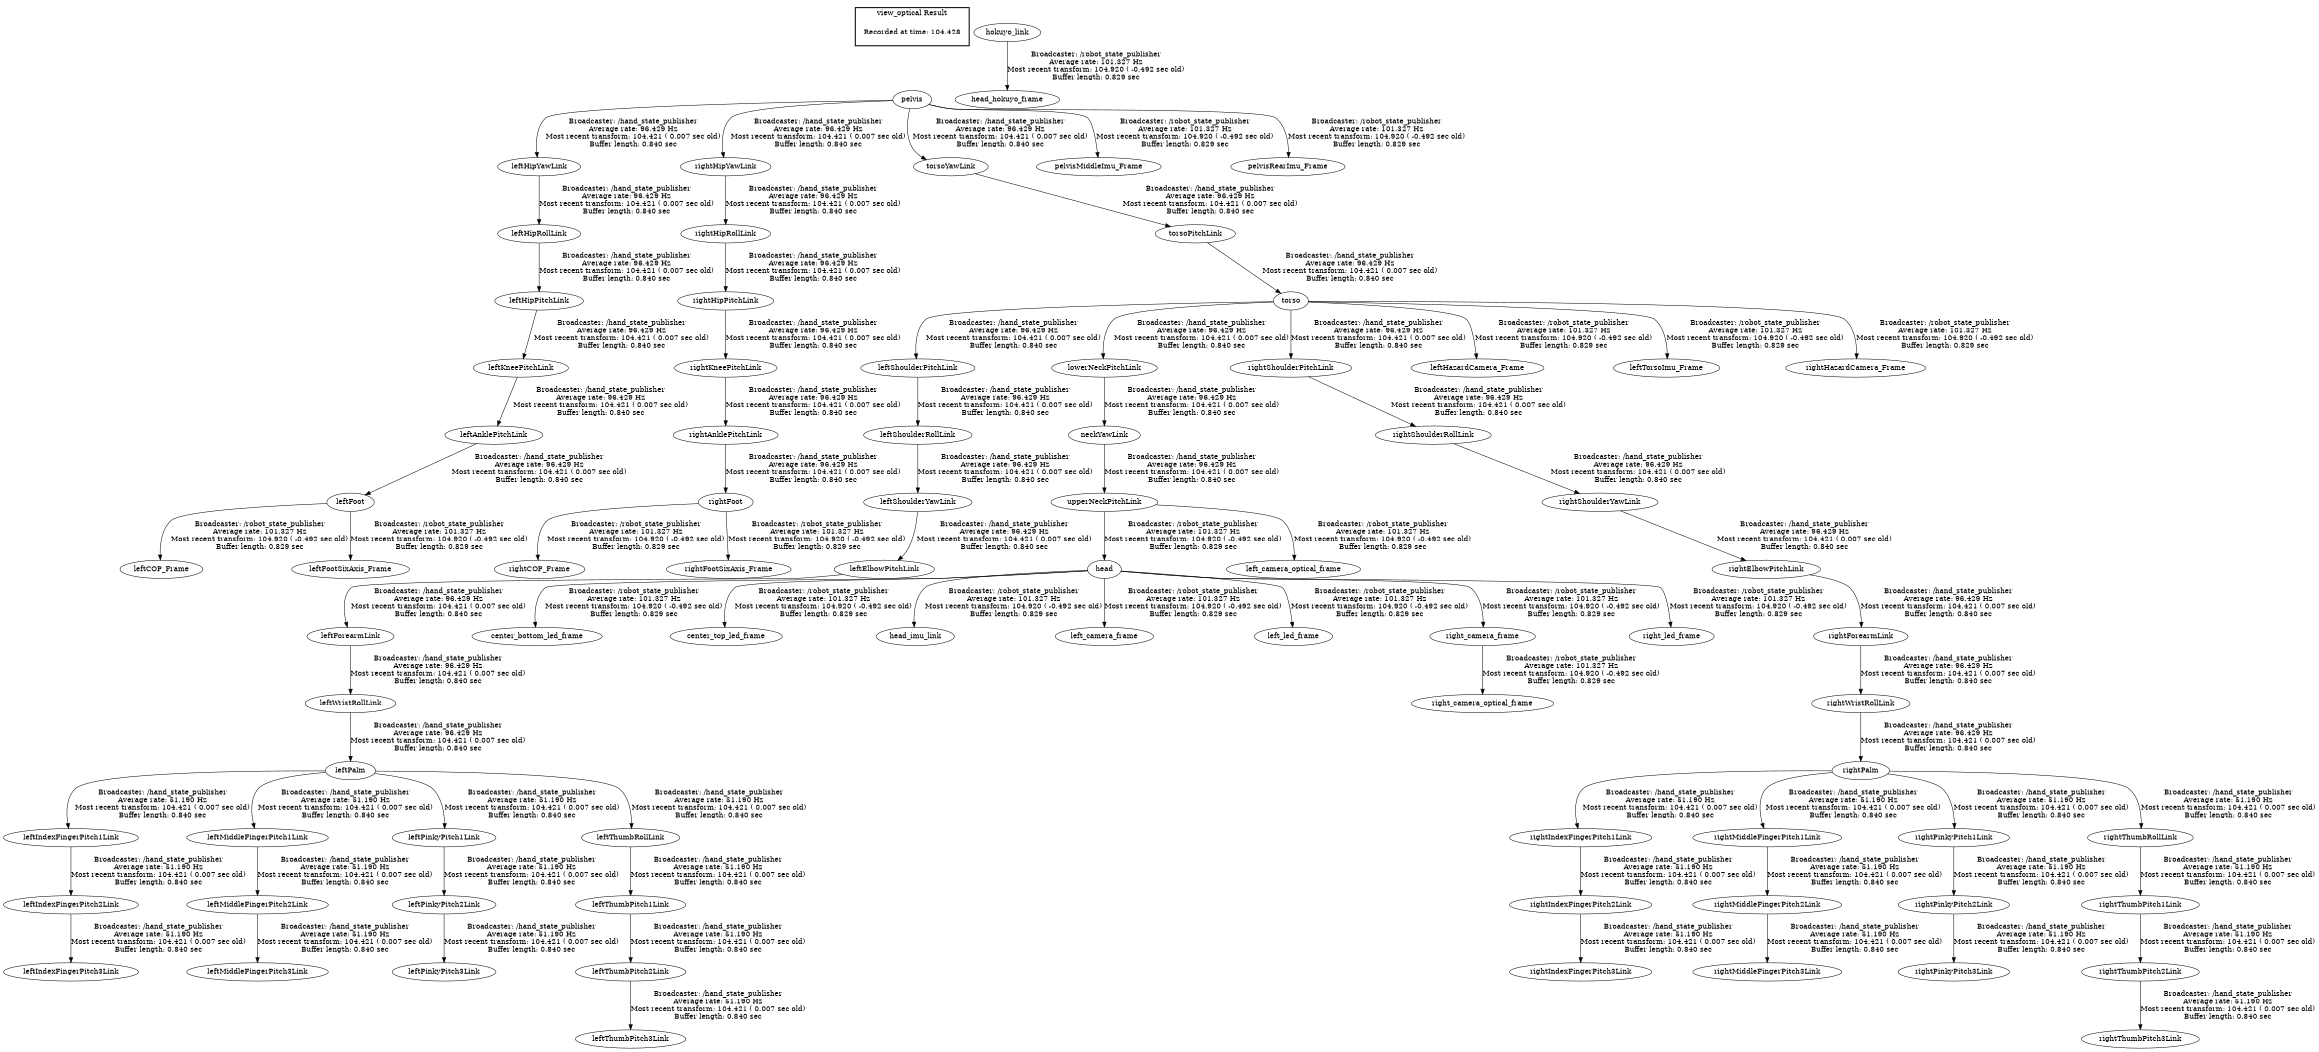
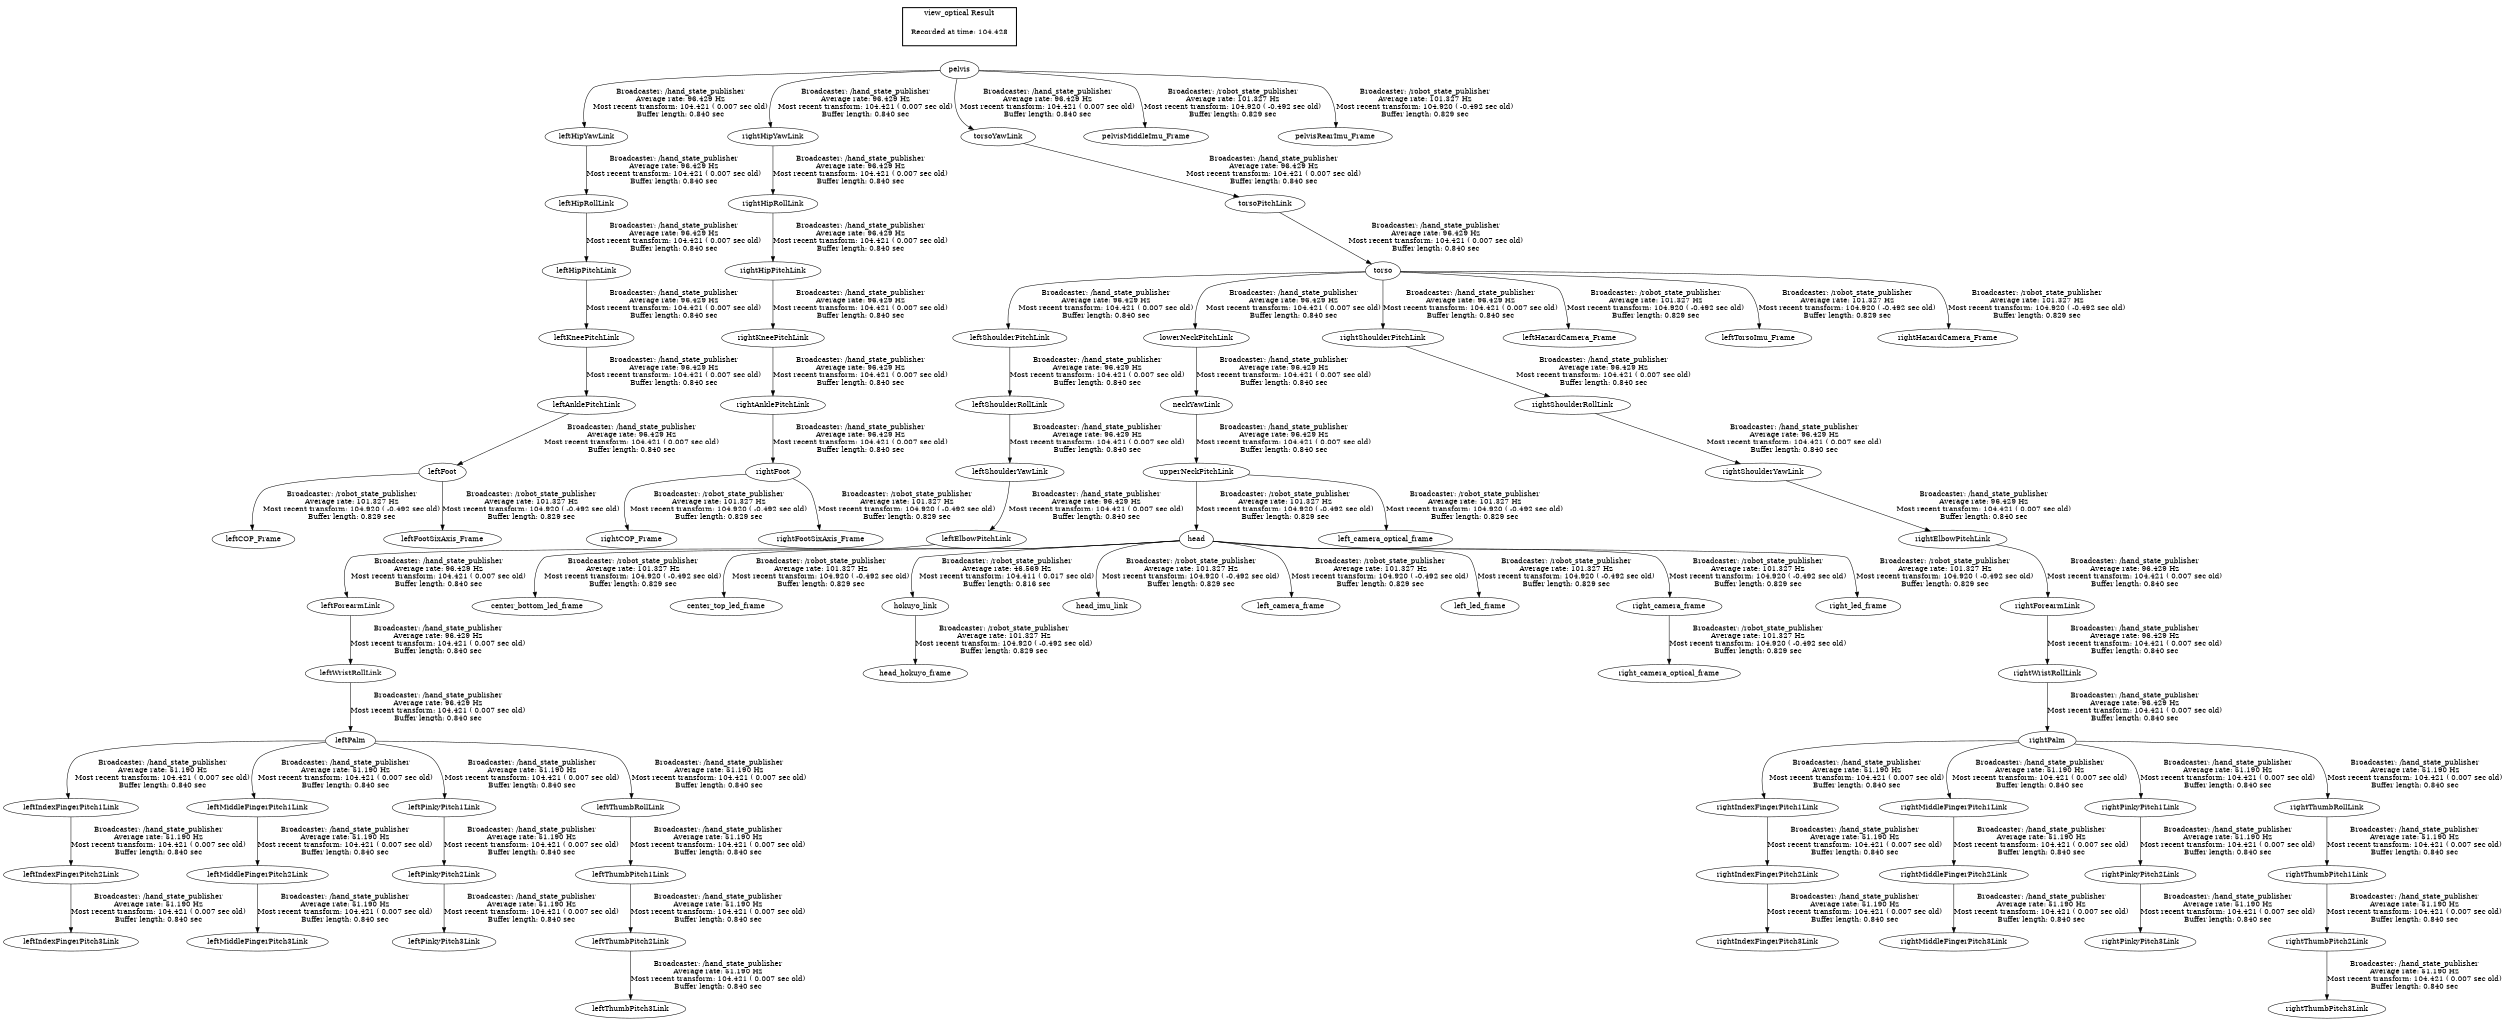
edge "head" -> "hokuyo_link": added, label "Broadcaster: /robot_state_publisher Average rate: 46.569 Hz Most recent transform: 104.411 ( 0.017 sec old) Buffer length: 0.816 sec"
